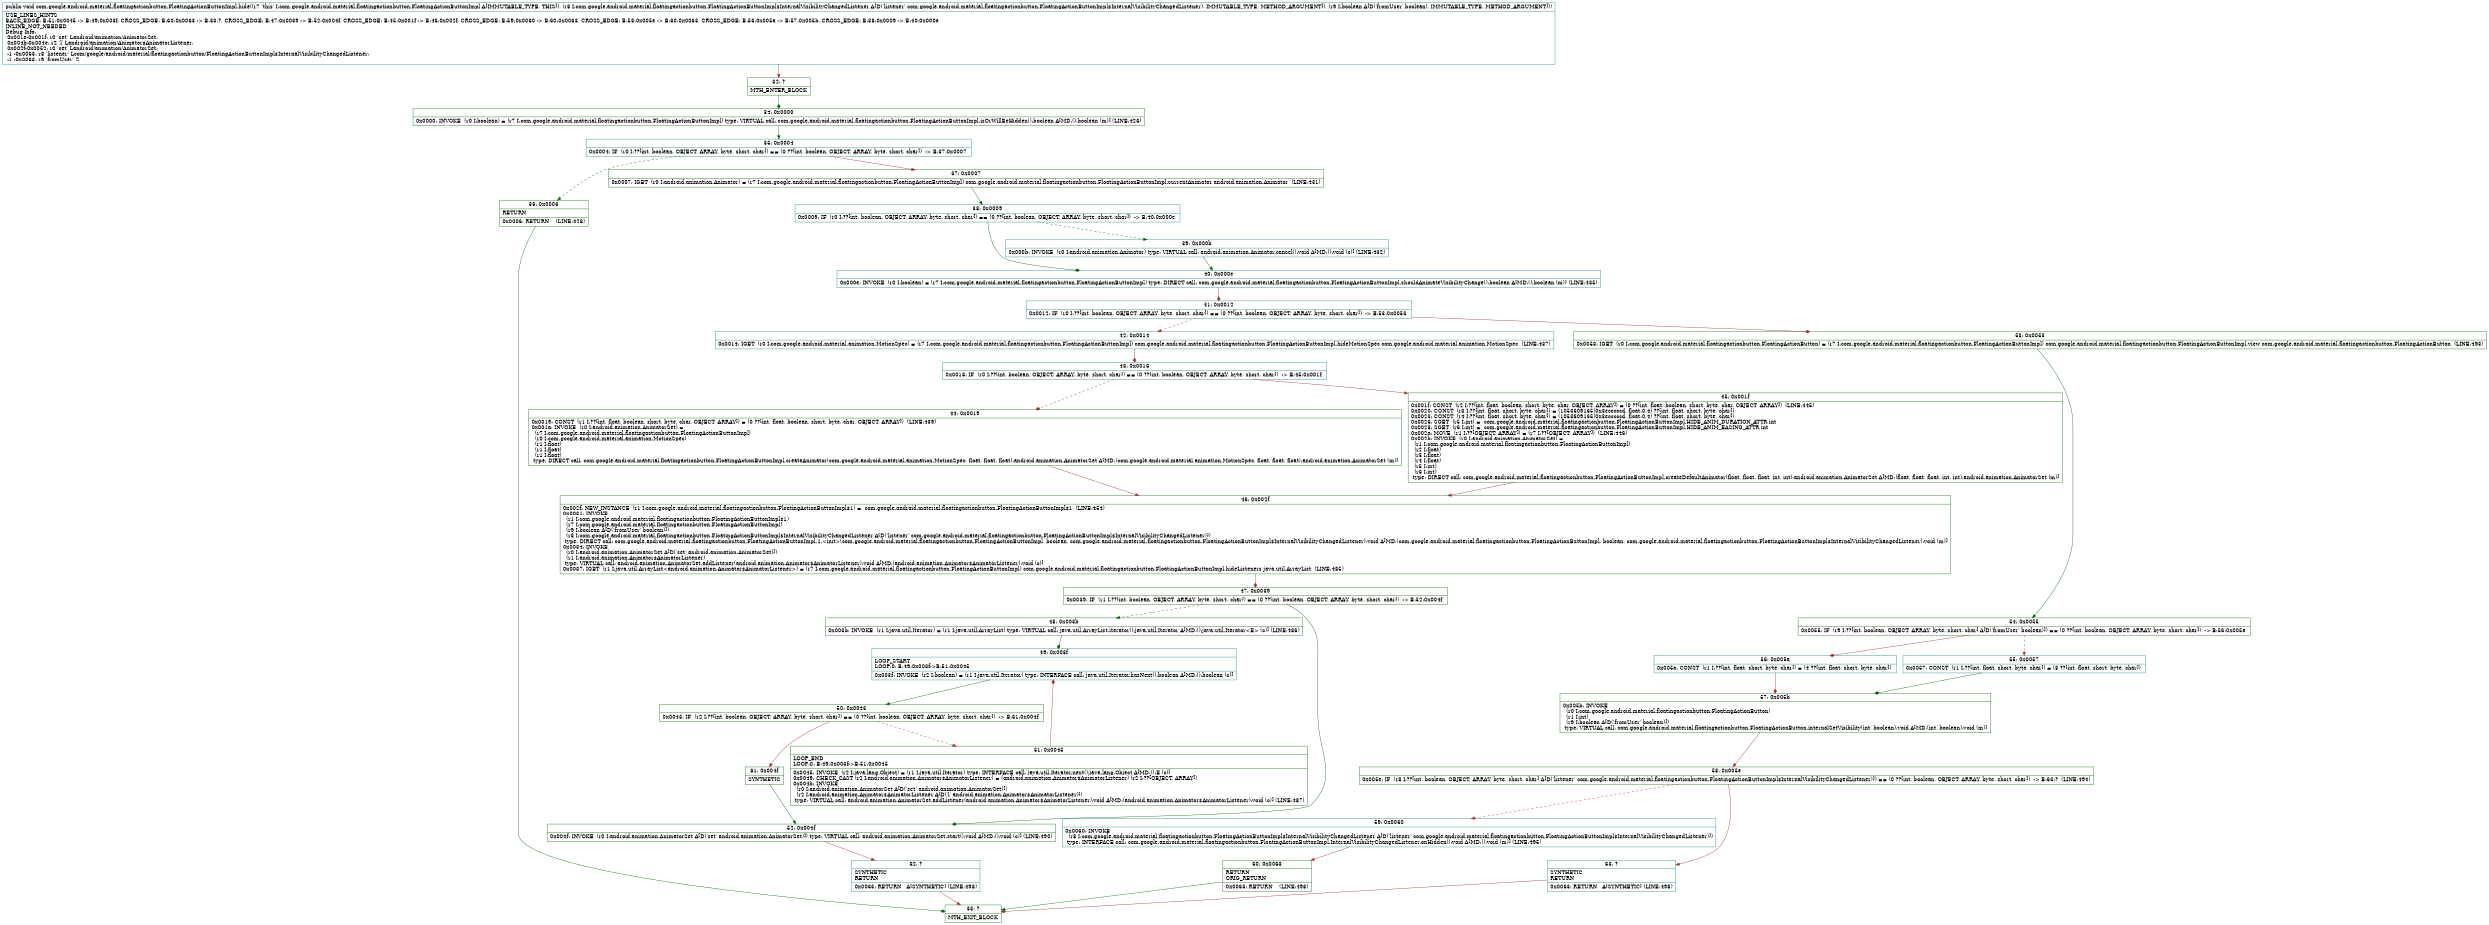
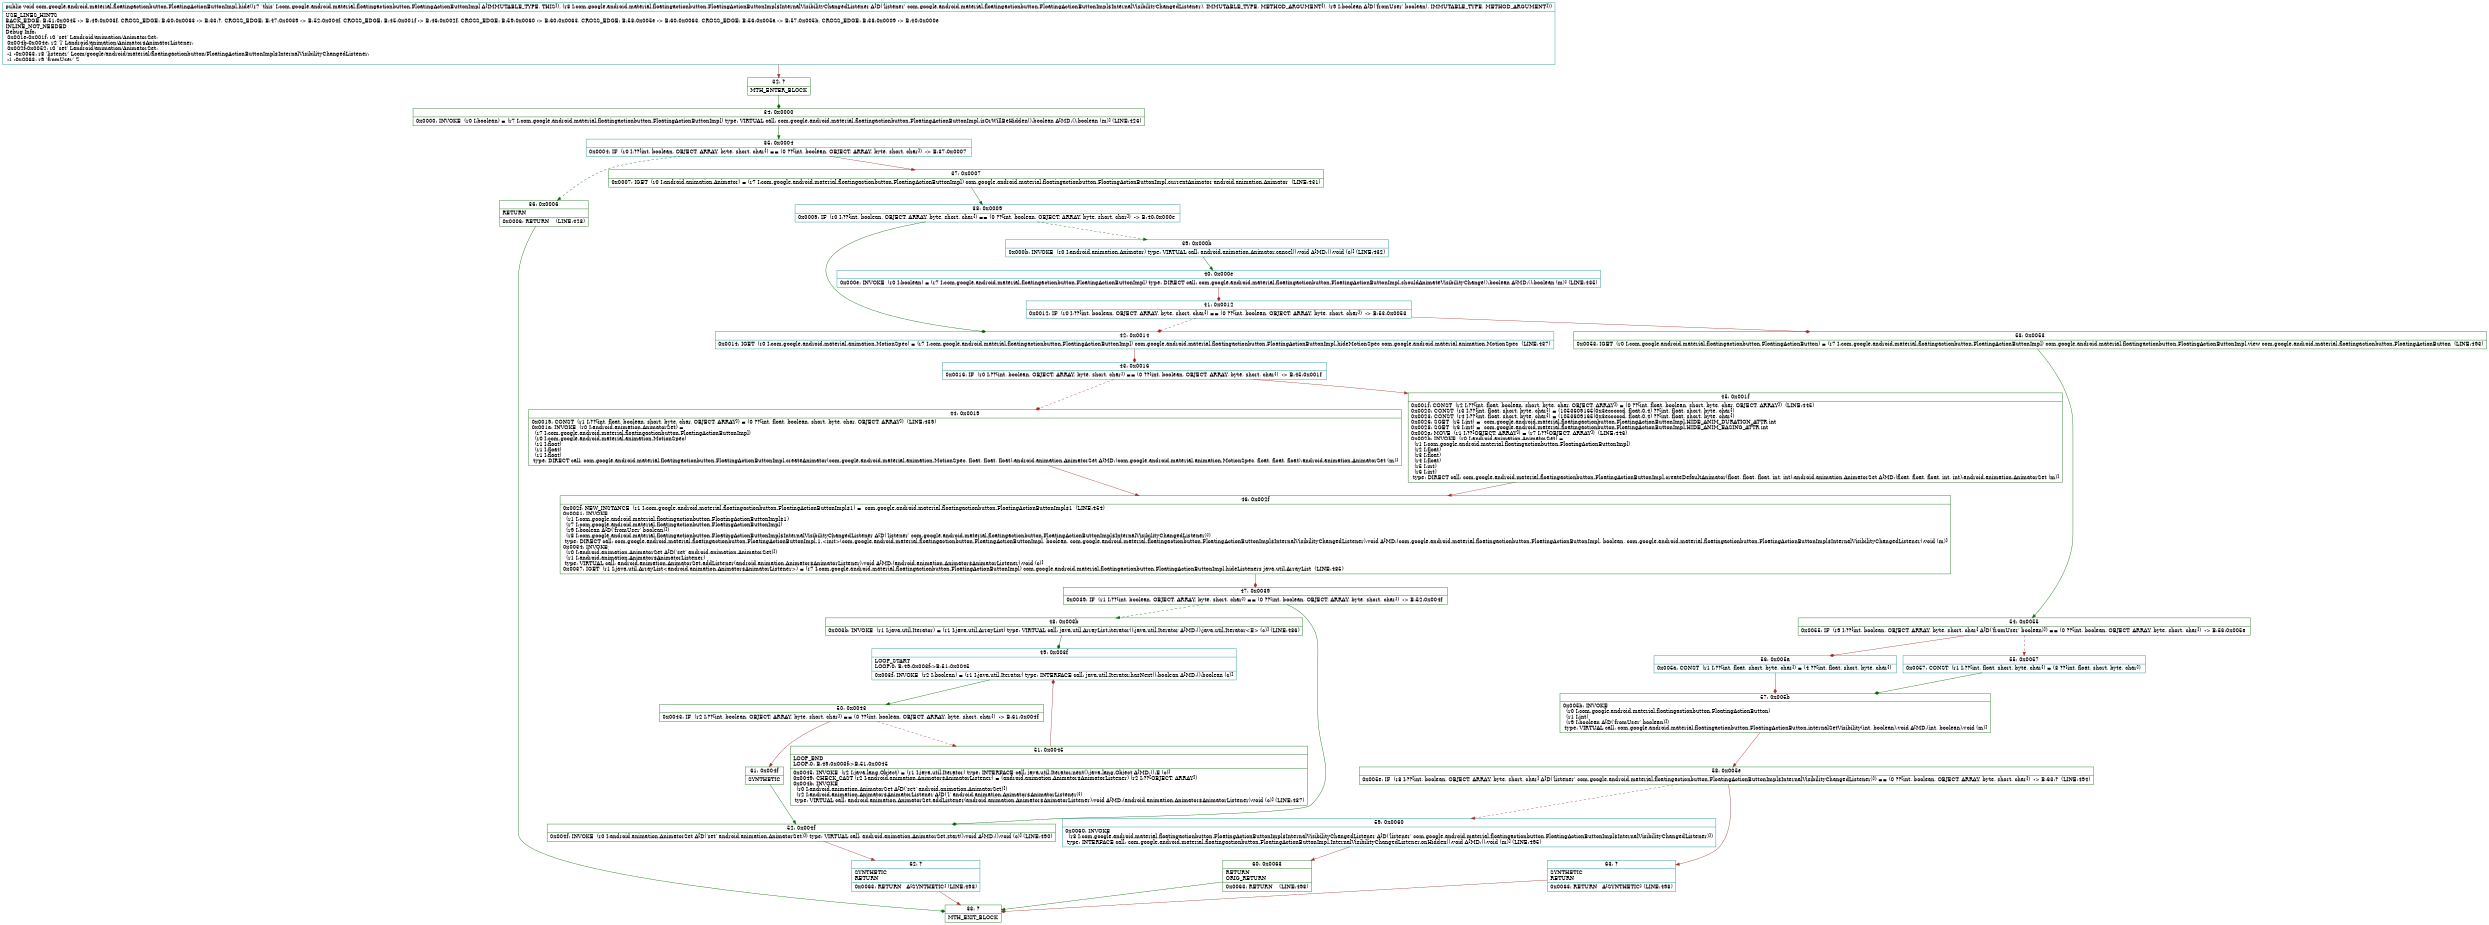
edge "38: 0x0009" -> "40: 0x000e": now "38: 0x0009" -> "42: 0x0014"
edge "41: 0x0012" -> "42: 0x0014": arrowhead normal -> diamond
